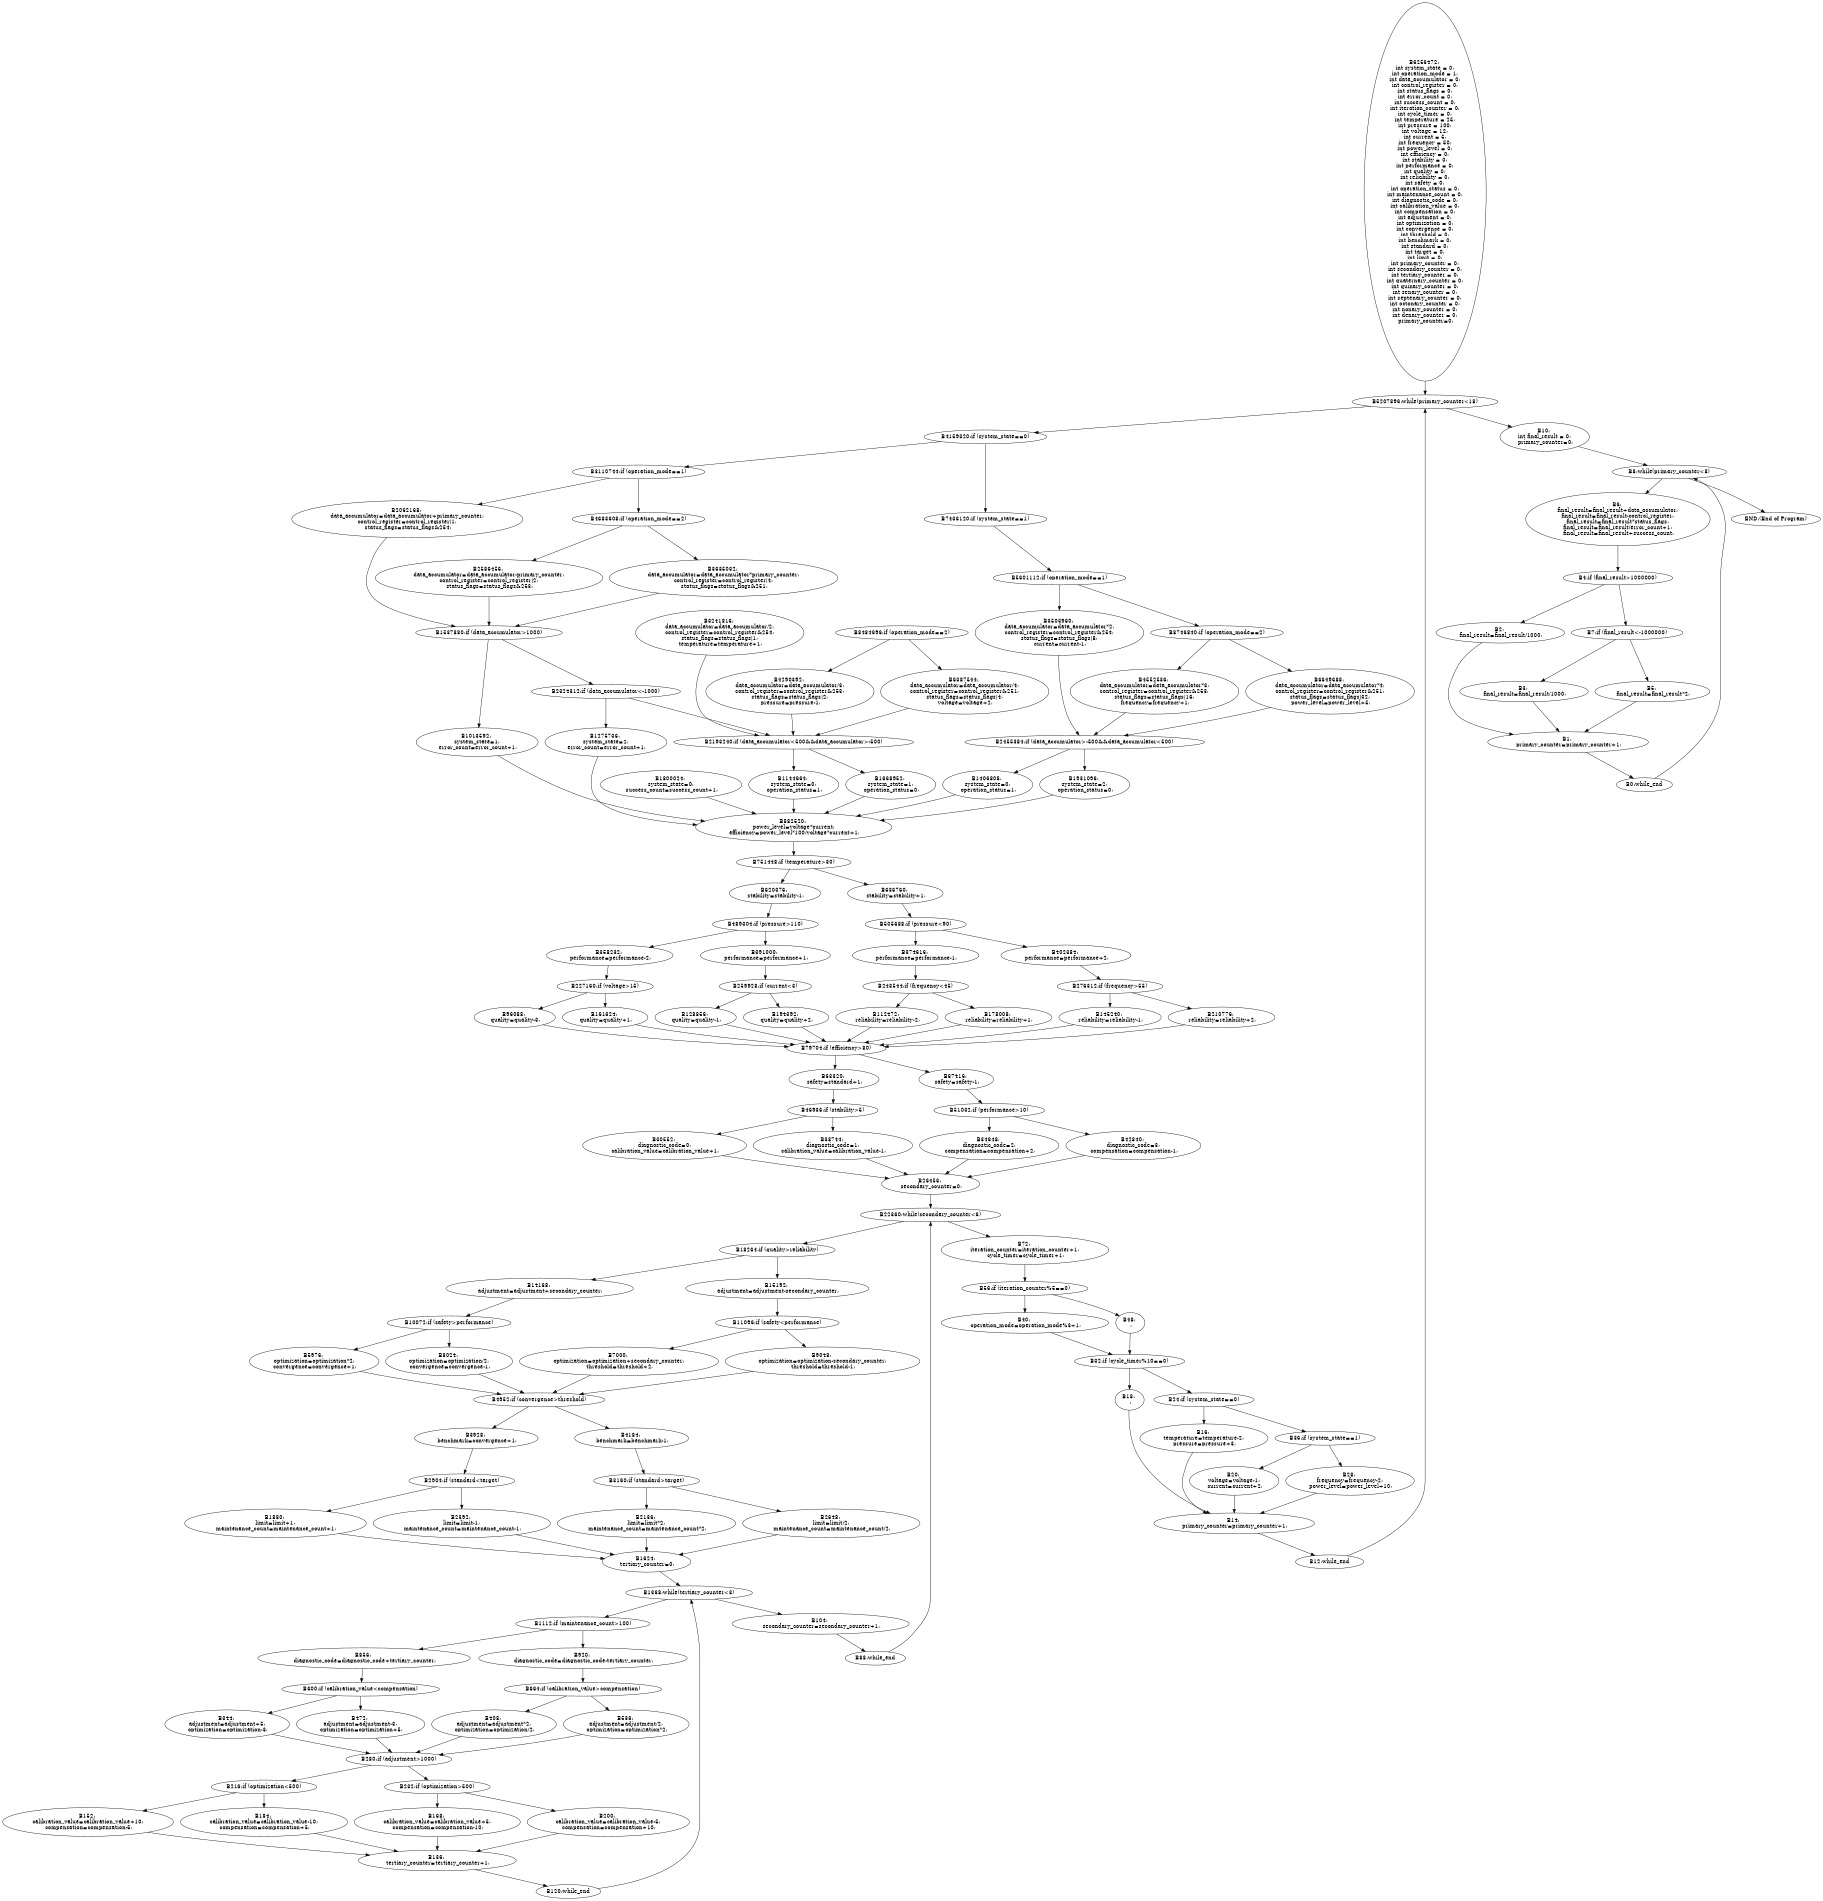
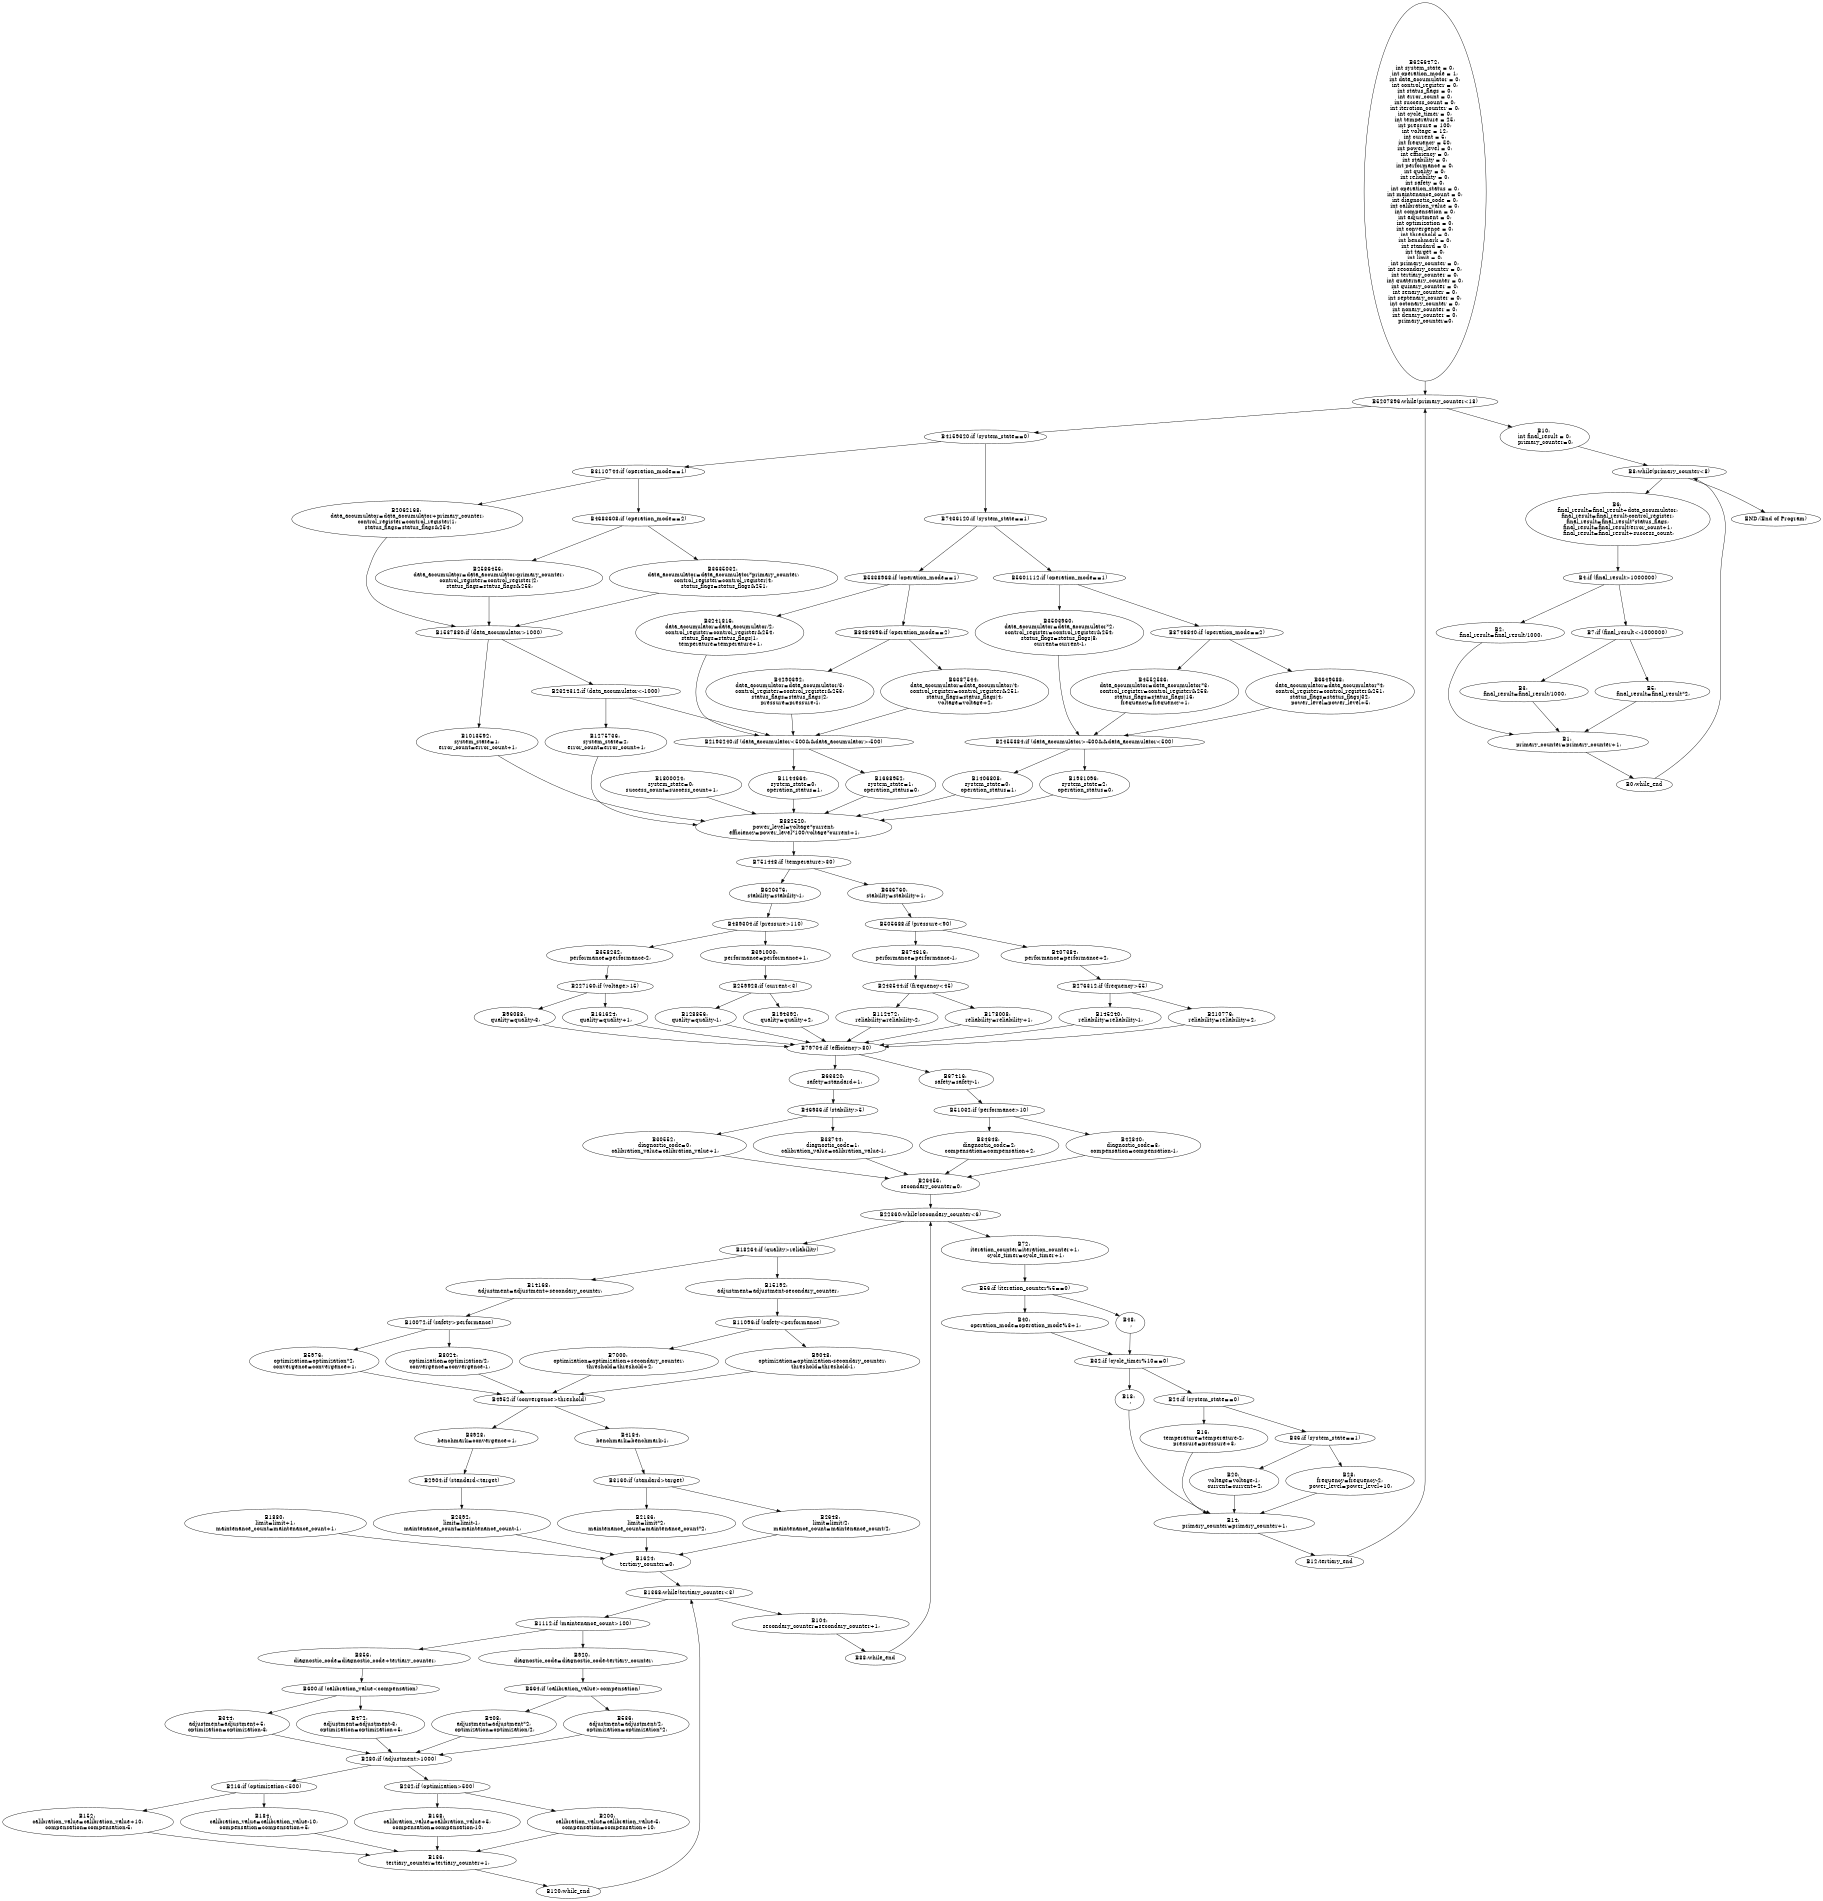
node "B5338968:if (operation_mode==1)": added
node "B402384: performance=performance+2;": label "B402384: performance=performance+2;" -> "B407384: performance=performance+2;"
edge "B2904:if (standard<target)" -> "B1880: limit=limit+1; maintenance_count=maintenance_count+1;": removed
node "B12:while_end": label "B12:while_end" -> "B12:tertiary_end"
